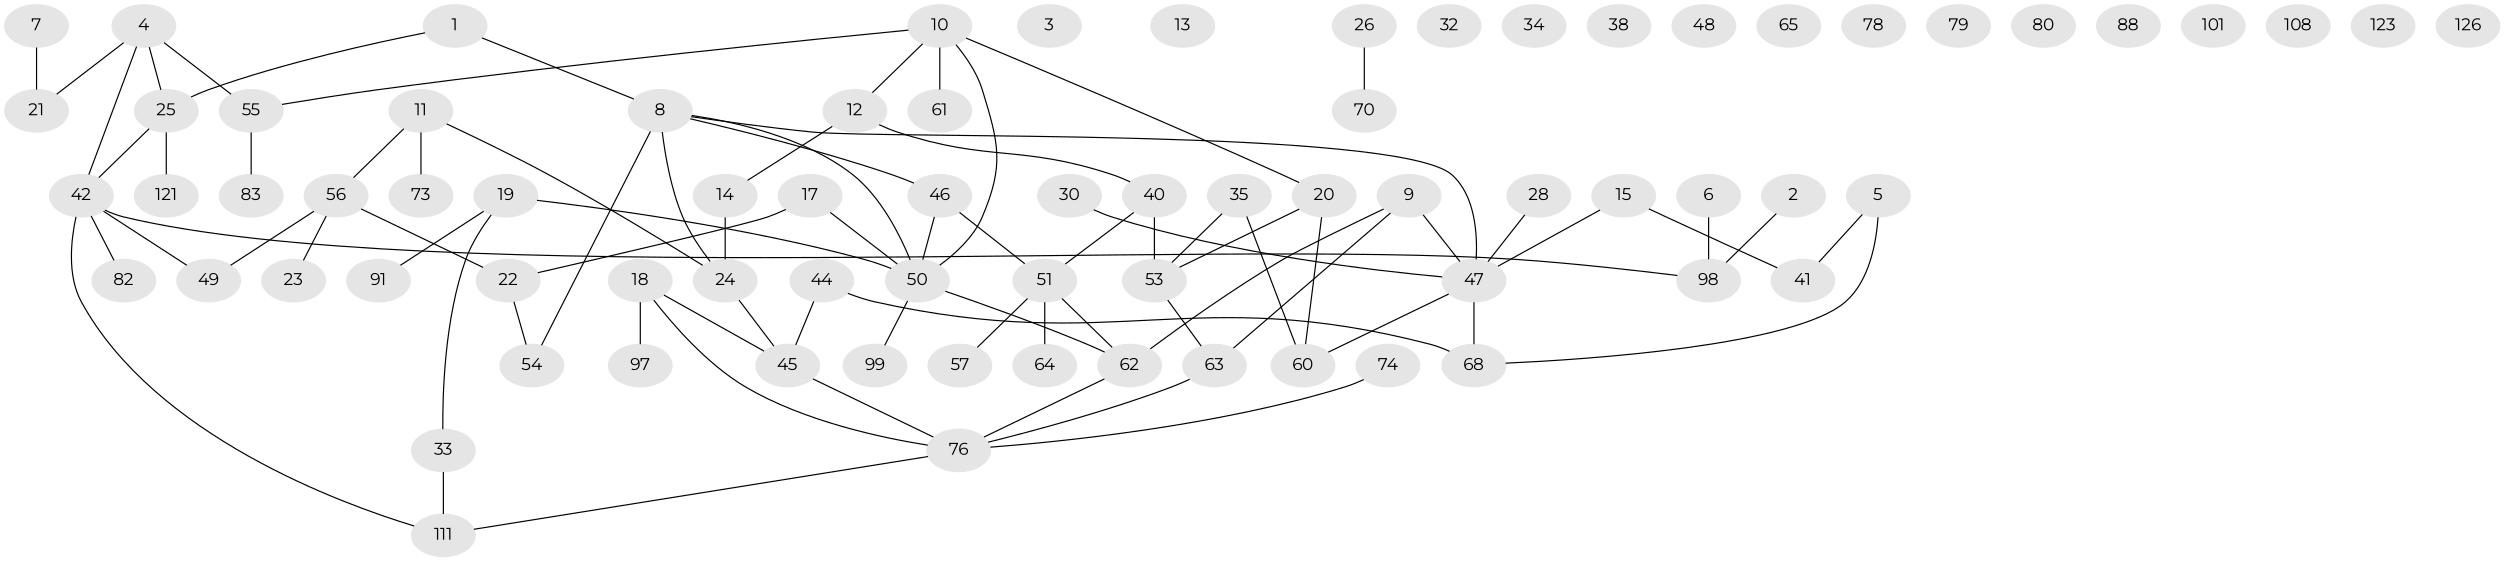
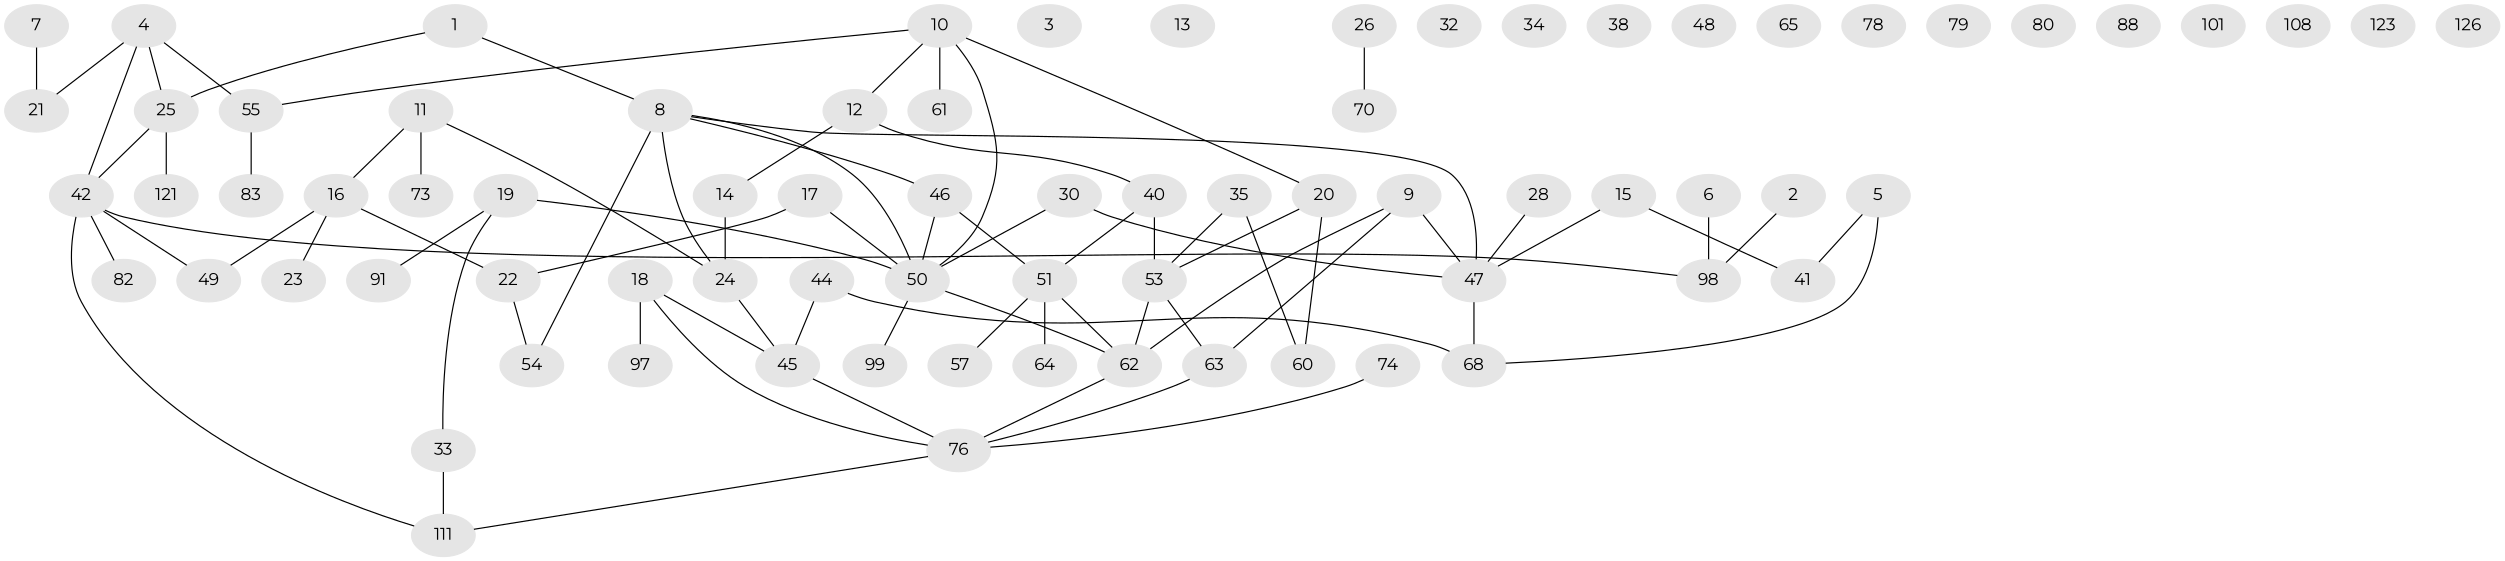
node "56": label "56" -> "16"
edge "30" -- "50": added
edge "47" -- "60": removed
edge "53" -- "62": added
